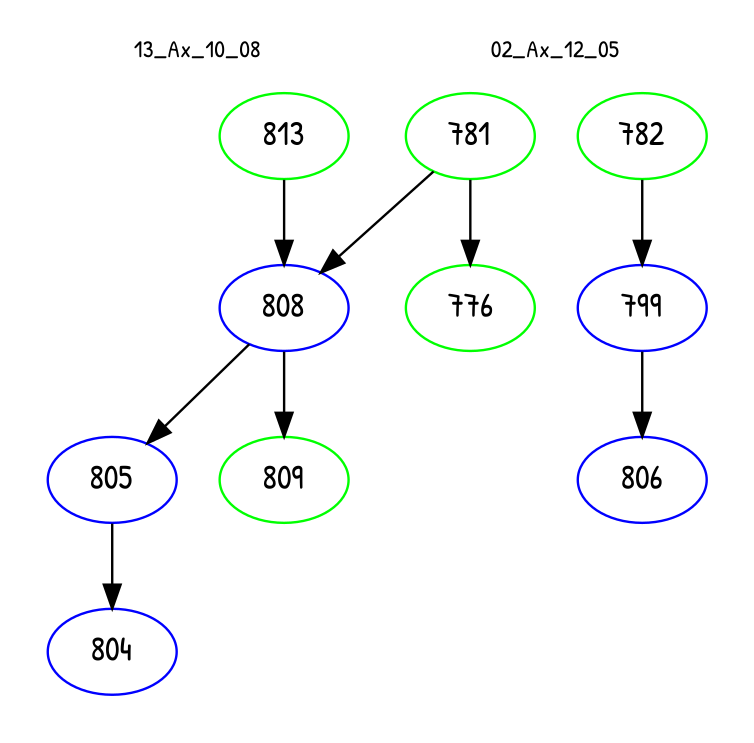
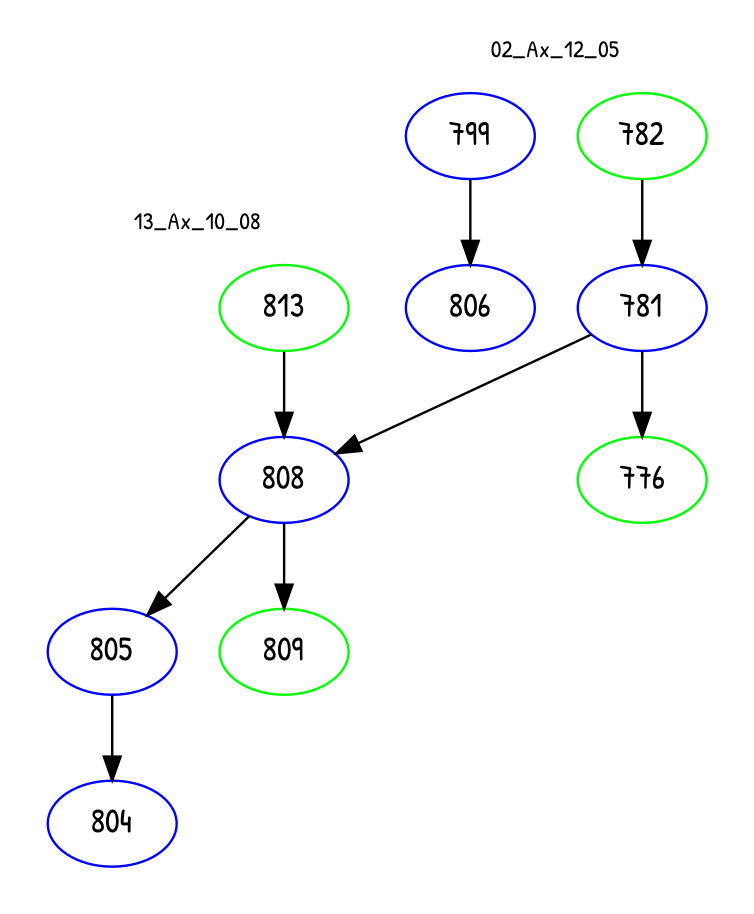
node "781": color green -> blue
edge "782" -> "799": now "782" -> "781"
